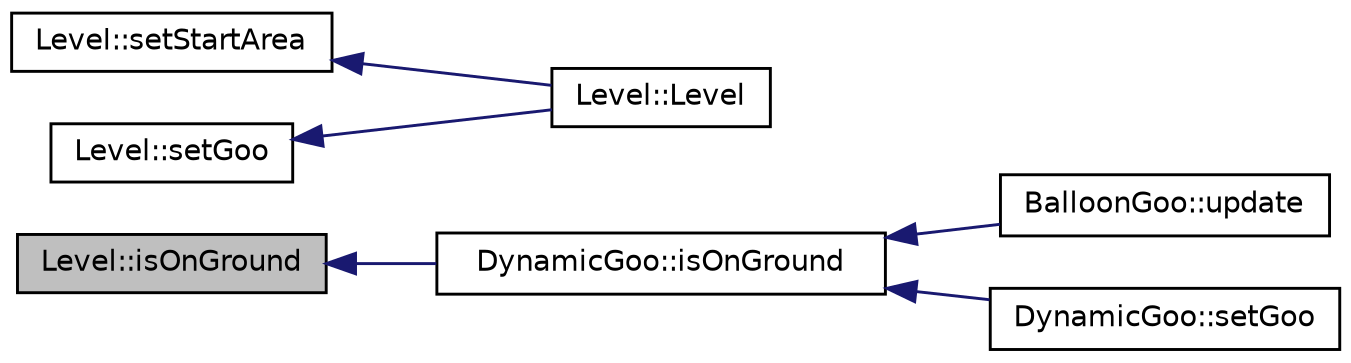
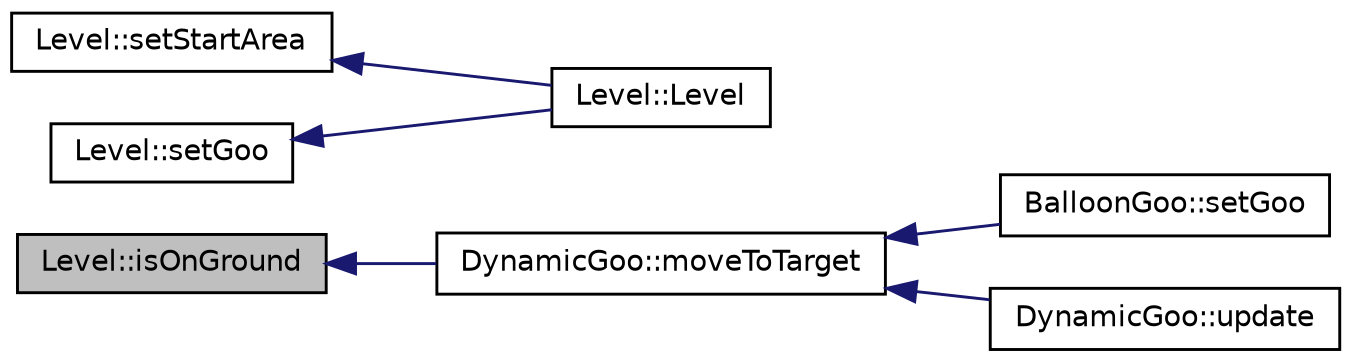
node "BalloonGoo::update": label "BalloonGoo::update" -> "BalloonGoo::setGoo"
node "DynamicGoo::isOnGround": label "DynamicGoo::isOnGround" -> "DynamicGoo::moveToTarget"
node "DynamicGoo::setGoo": label "DynamicGoo::setGoo" -> "DynamicGoo::update"
